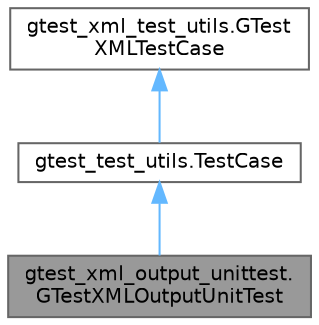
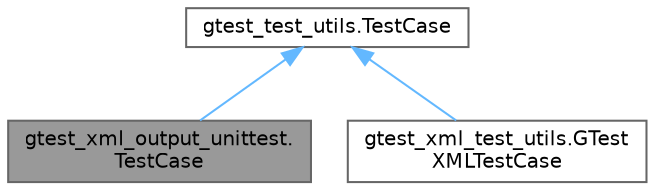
edge "gtest_test_utils.TestCase" -> "gtest_xml_test_utils.GTest XMLTestCase": reversed
node "gtest_xml_output_unittest. GTestXMLOutputUnitTest": label "gtest_xml_output_unittest. GTestXMLOutputUnitTest" -> "gtest_xml_output_unittest. TestCase"
